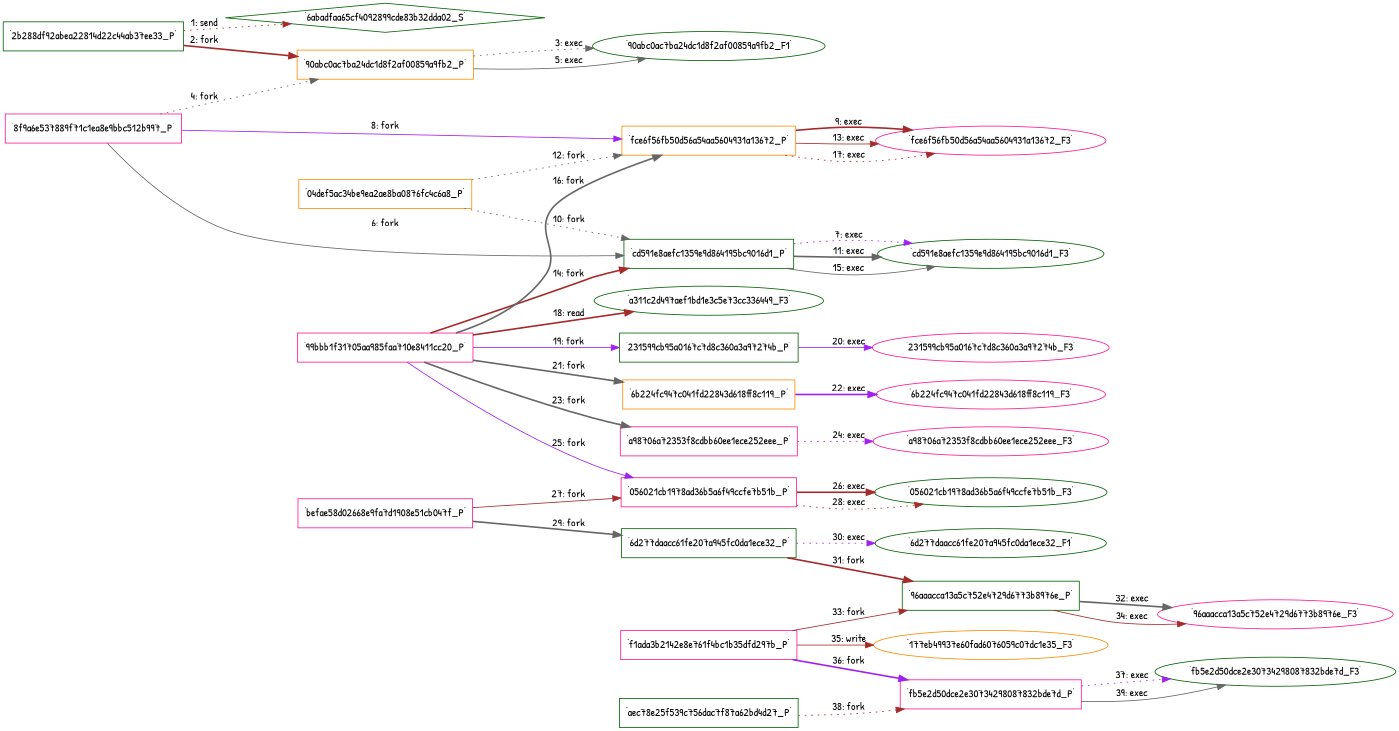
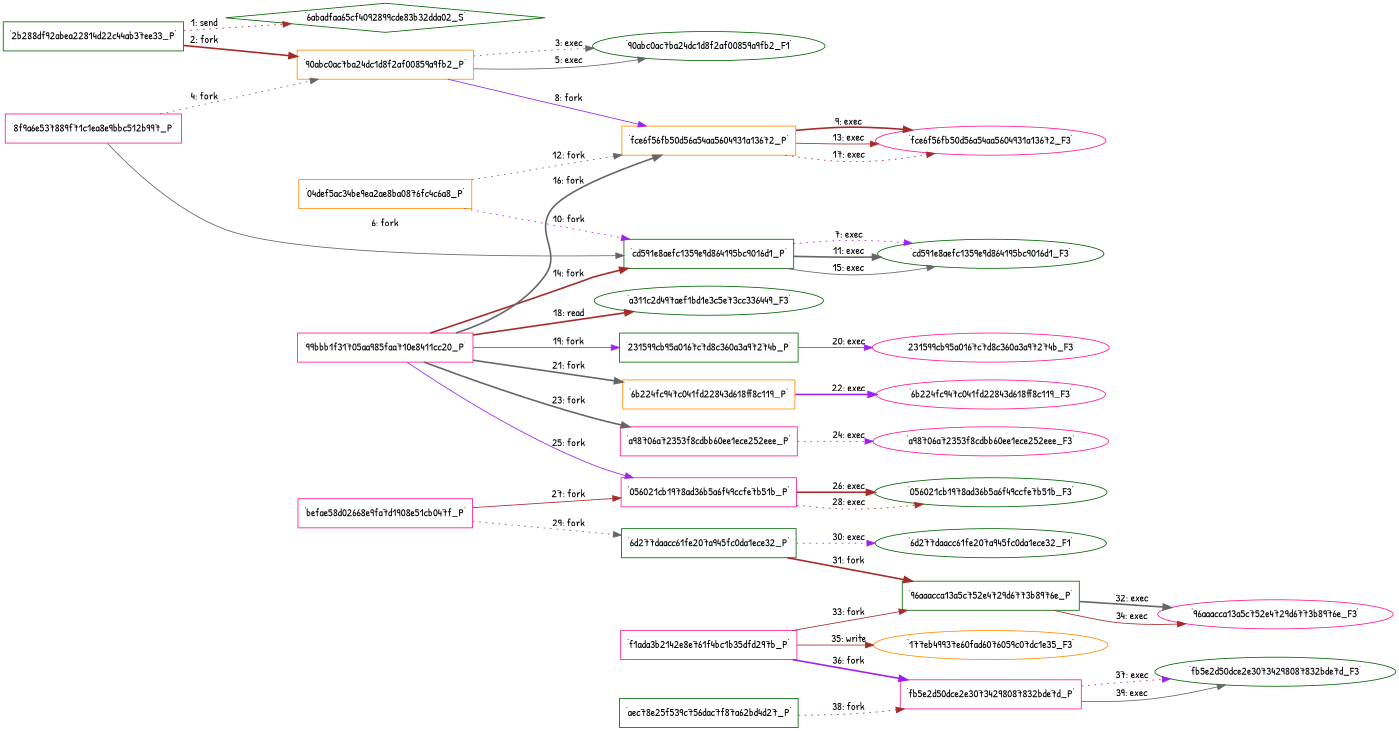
edge "'8f9a6e537889f71c1ea8e9bbc512b997_P'" -> "'fce6f56fb50d56a54aa5604931a13672_P'": now "'90abc0ac7ba24dc1d8f2af00859a9fb2_P'" -> "'fce6f56fb50d56a54aa5604931a13672_P'"
edge "'04def5ac34be9ea2ae8ba0876fc4c6a8_P'" -> "'cd591e8aefc1359e9d864195bc9016d1_P'": color gray40 -> purple
edge "'befae58d02668e9fa7d1908e51cb047f_P'" -> "'6d277daacc61fe207a945fc0da1ece32_P'": style bold -> dotted
